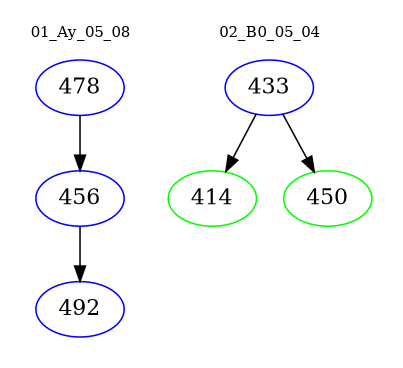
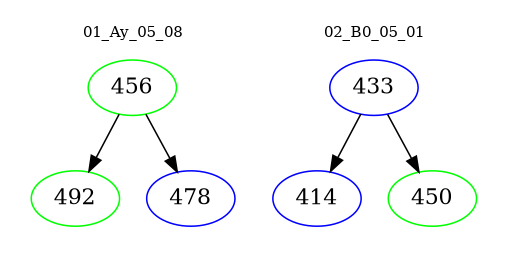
cluster "02_B0_05_04": label "02_B0_05_04" -> "02_B0_05_01"
edge "478" -> "456": reversed
node "456": color blue -> green
node "414": color green -> blue
node "492": color blue -> green
